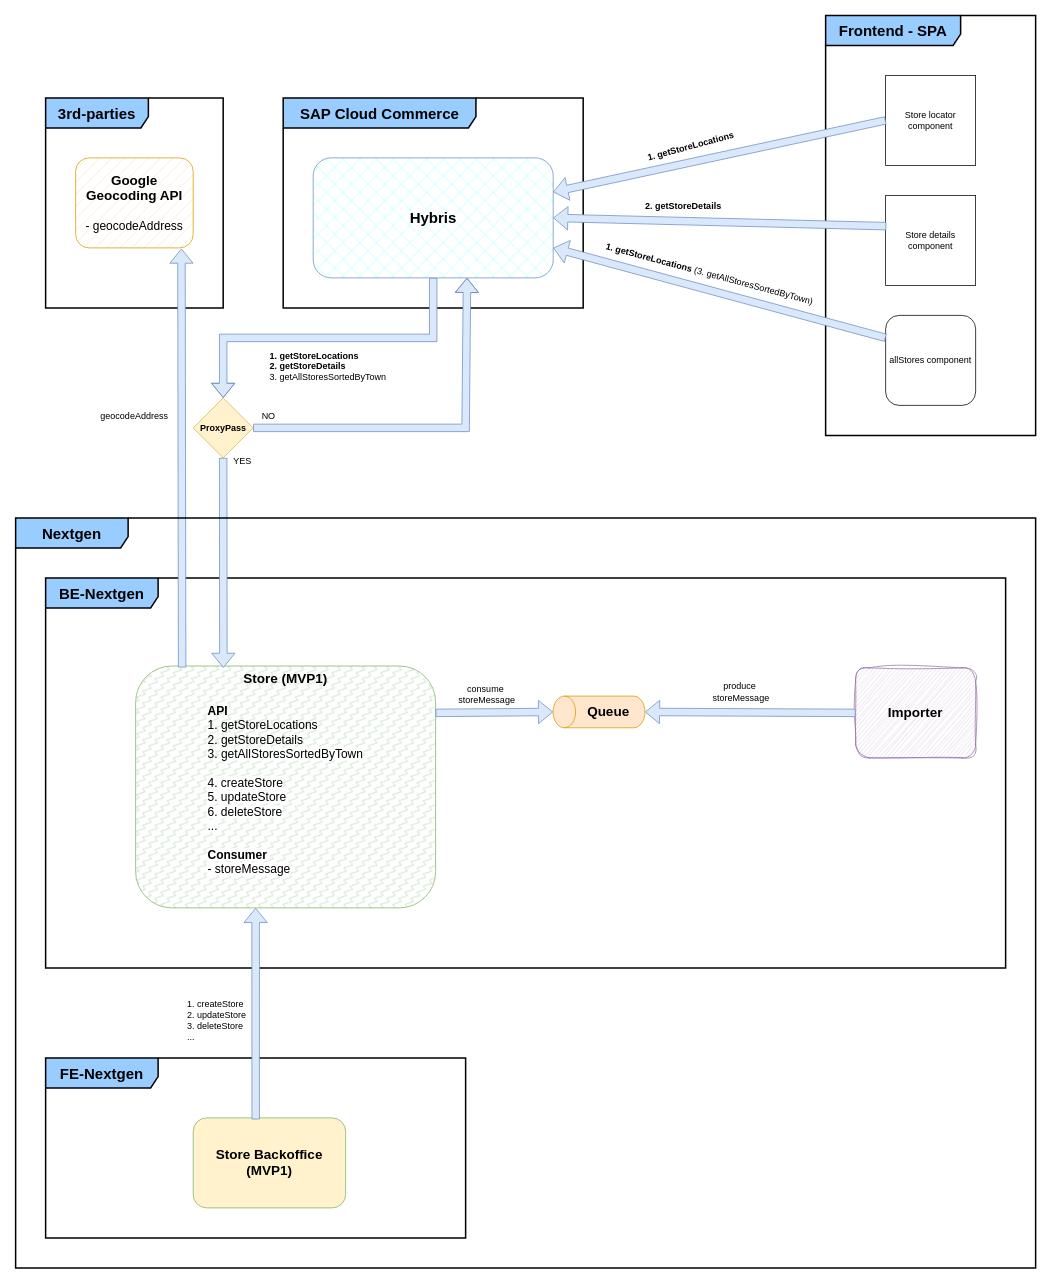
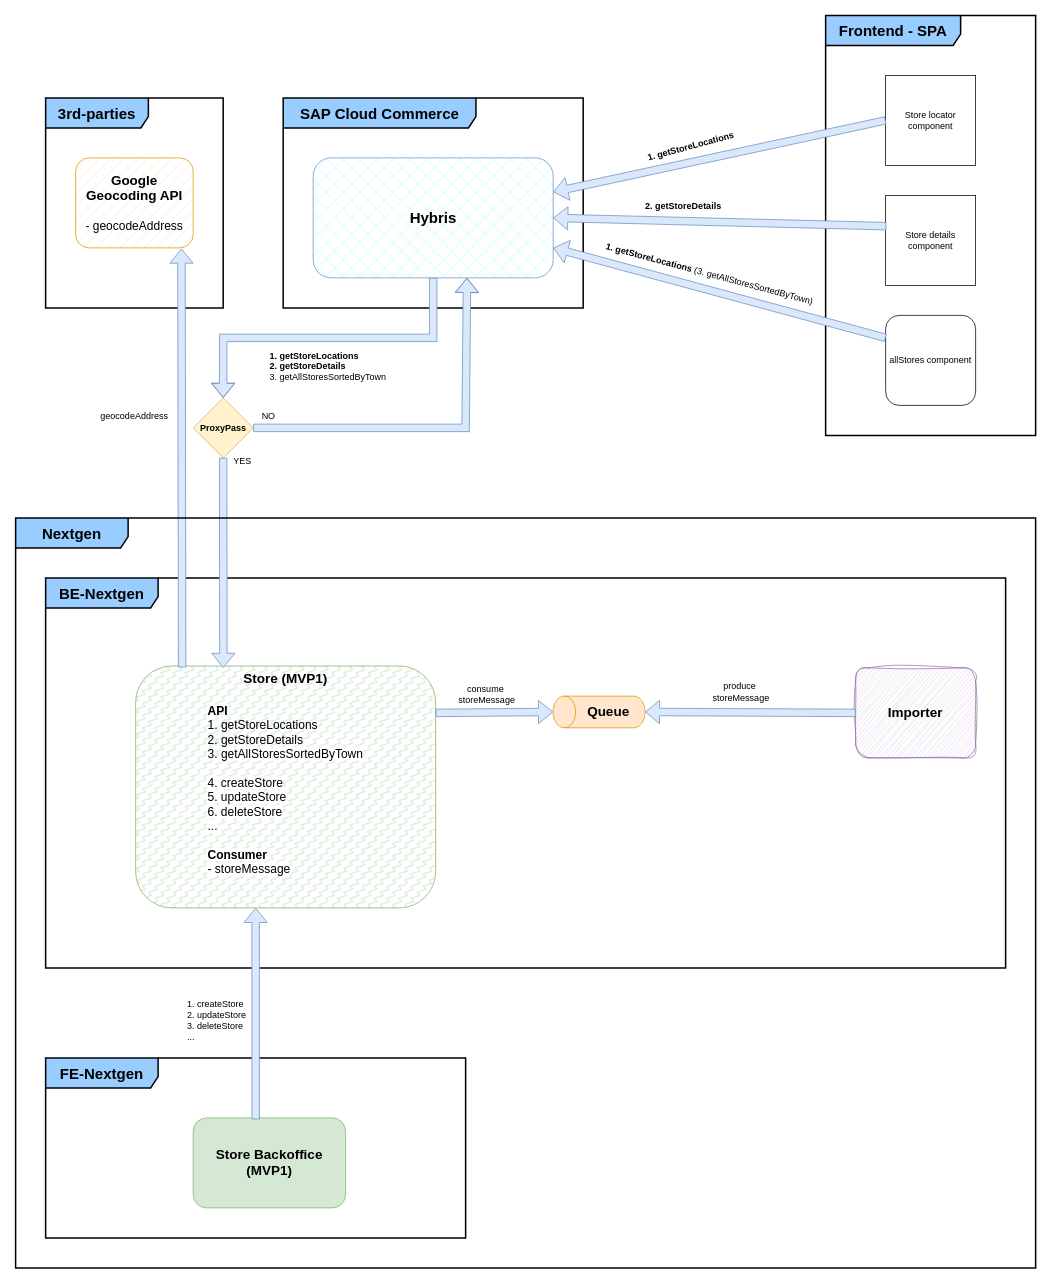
node "Store Backoffice (MVP1)": fillcolor #fff2cc -> #d5e8d4
